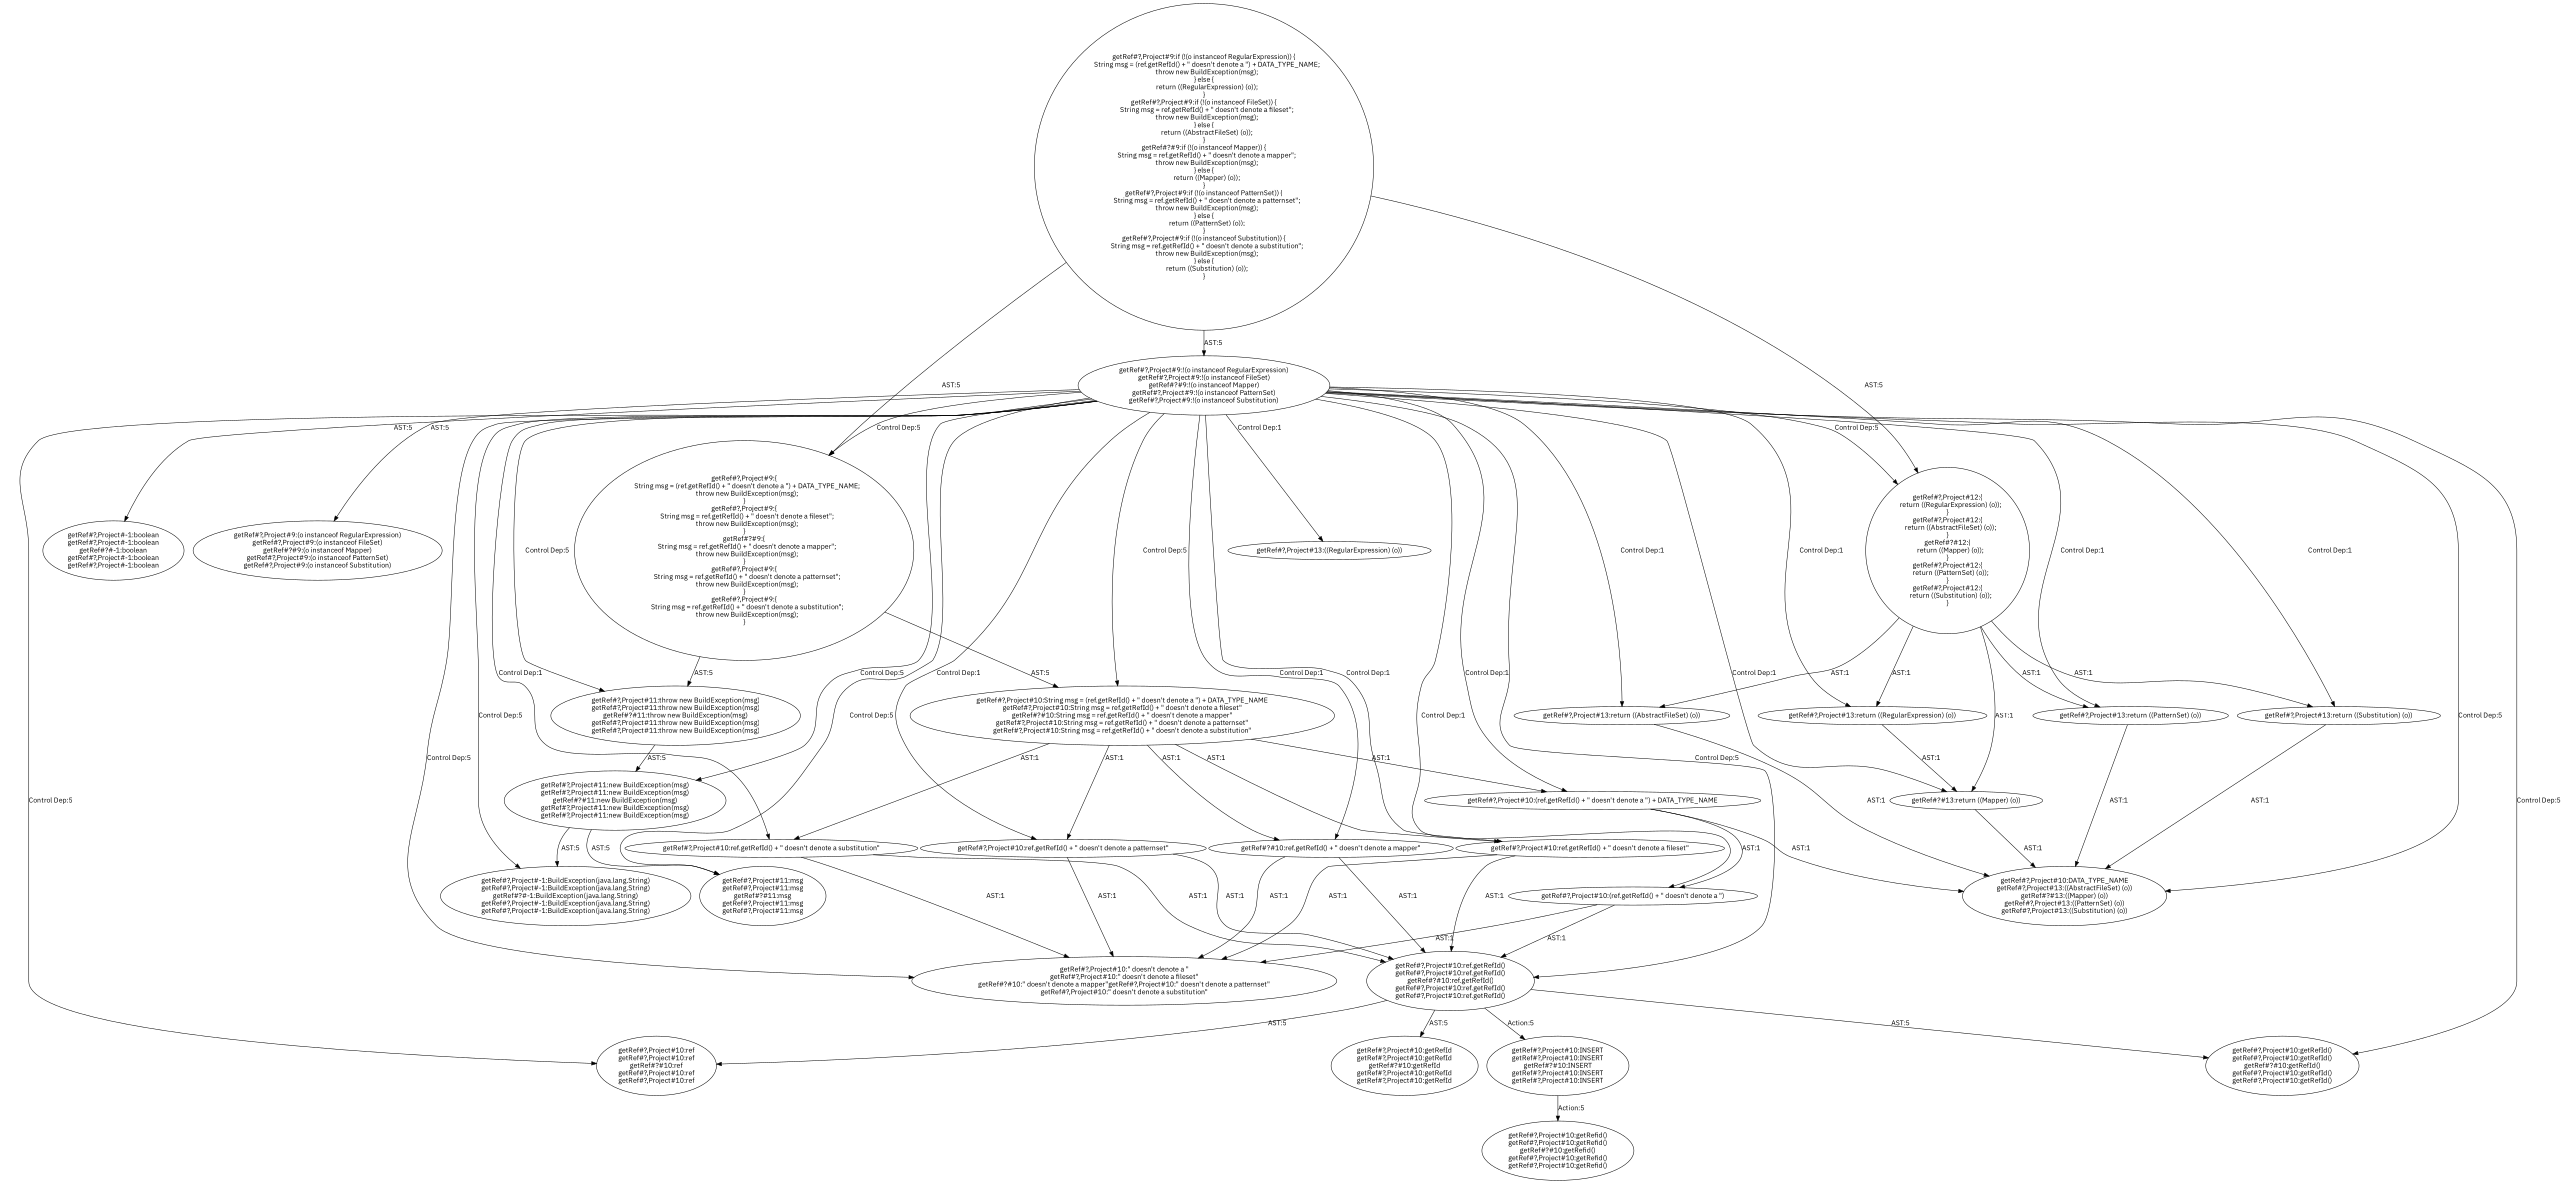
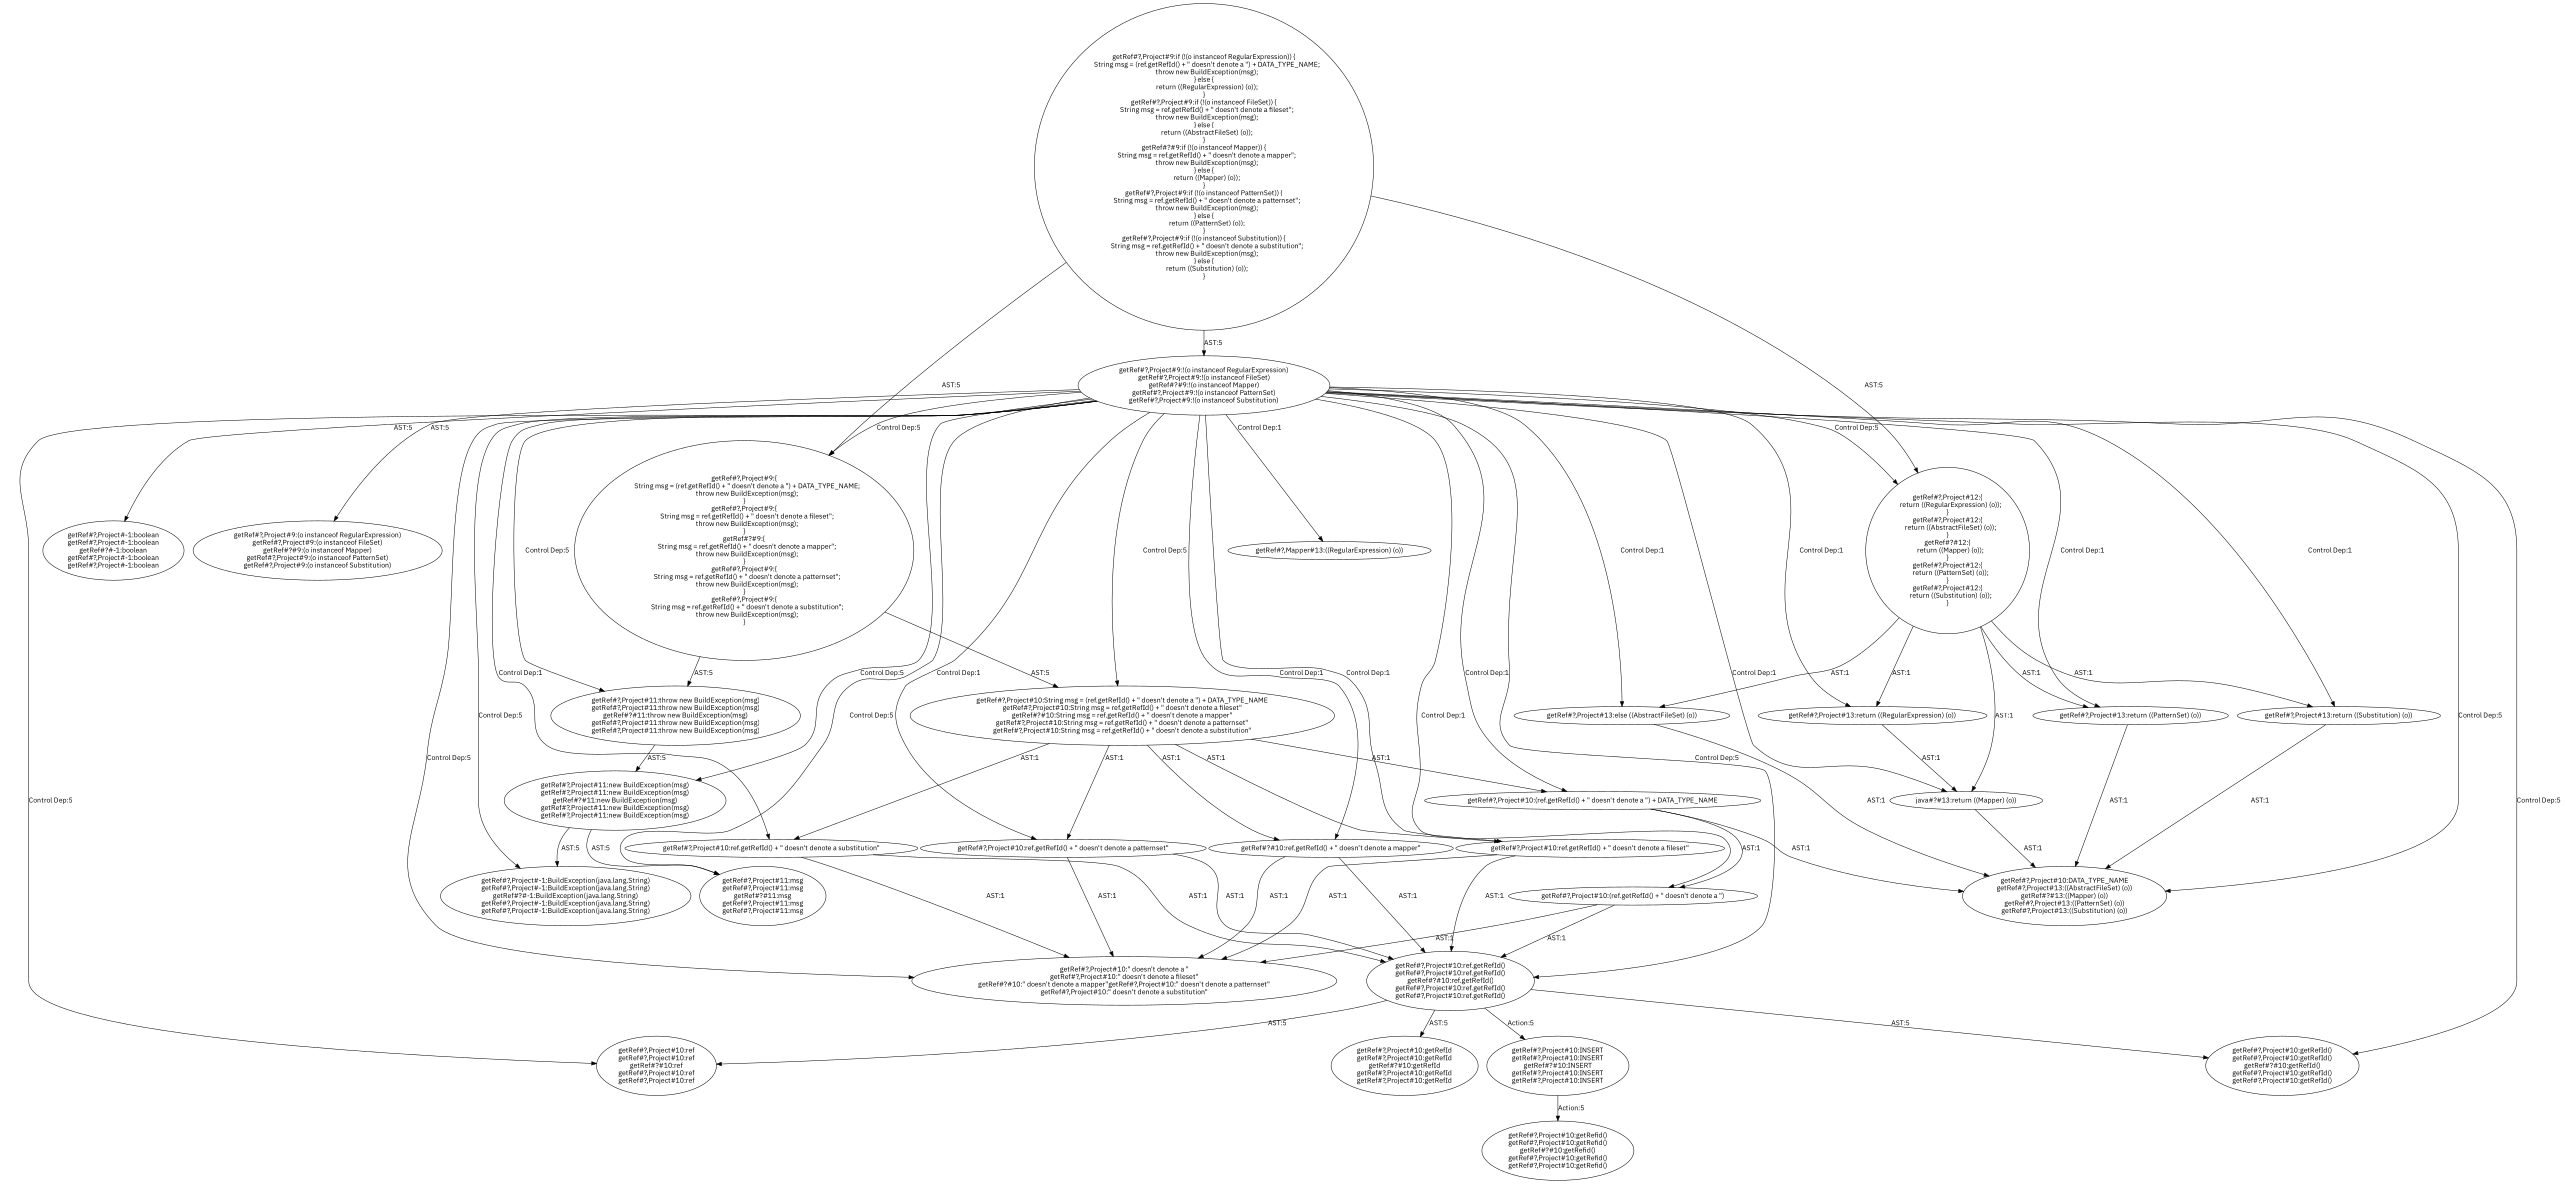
node "getRef#?,Project#13:((RegularExpression) (o))": label "getRef#?,Project#13:((RegularExpression) (o))" -> "getRef#?,Mapper#13:((RegularExpression) (o))"
node "getRef#?,Project#13:return ((AbstractFileSet) (o))": label "getRef#?,Project#13:return ((AbstractFileSet) (o))" -> "getRef#?,Project#13:else ((AbstractFileSet) (o))"
node "getRef#?#13:return ((Mapper) (o))": label "getRef#?#13:return ((Mapper) (o))" -> "java#?#13:return ((Mapper) (o))"
